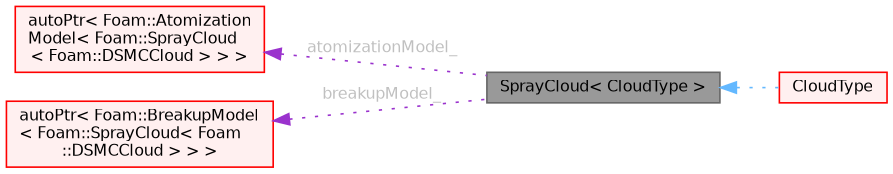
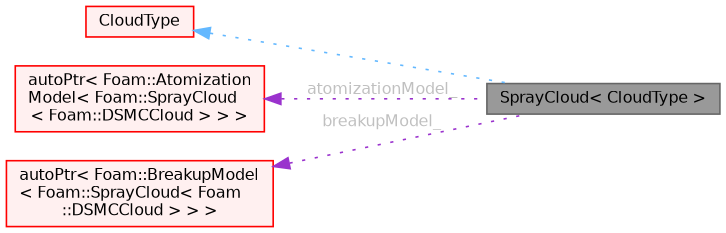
edge "CloudType" -> "SprayCloud< CloudType >": reversed
